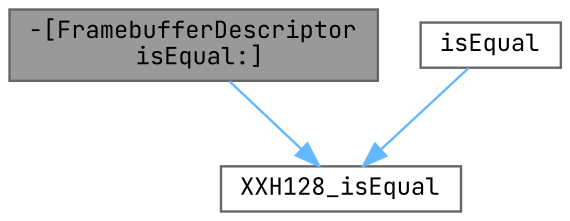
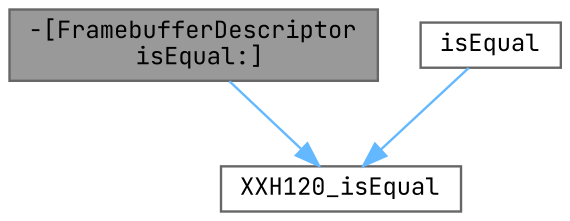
node "XXH128_isEqual": label "XXH128_isEqual" -> "XXH120_isEqual"
